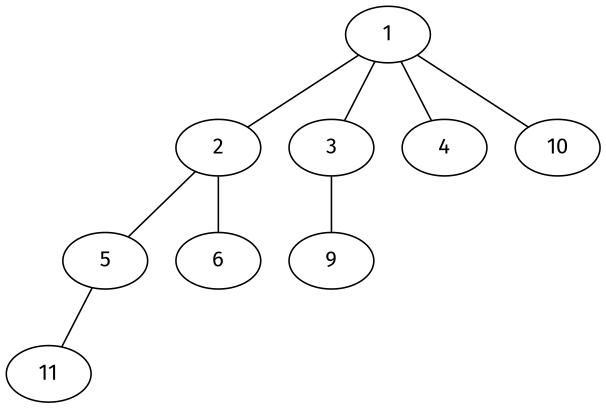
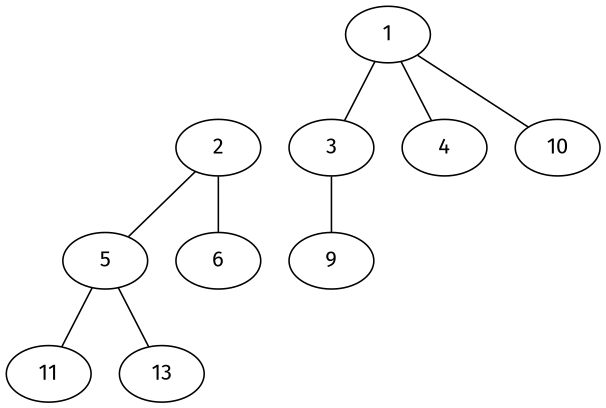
edge "1" -- "2": removed
node "13": added
